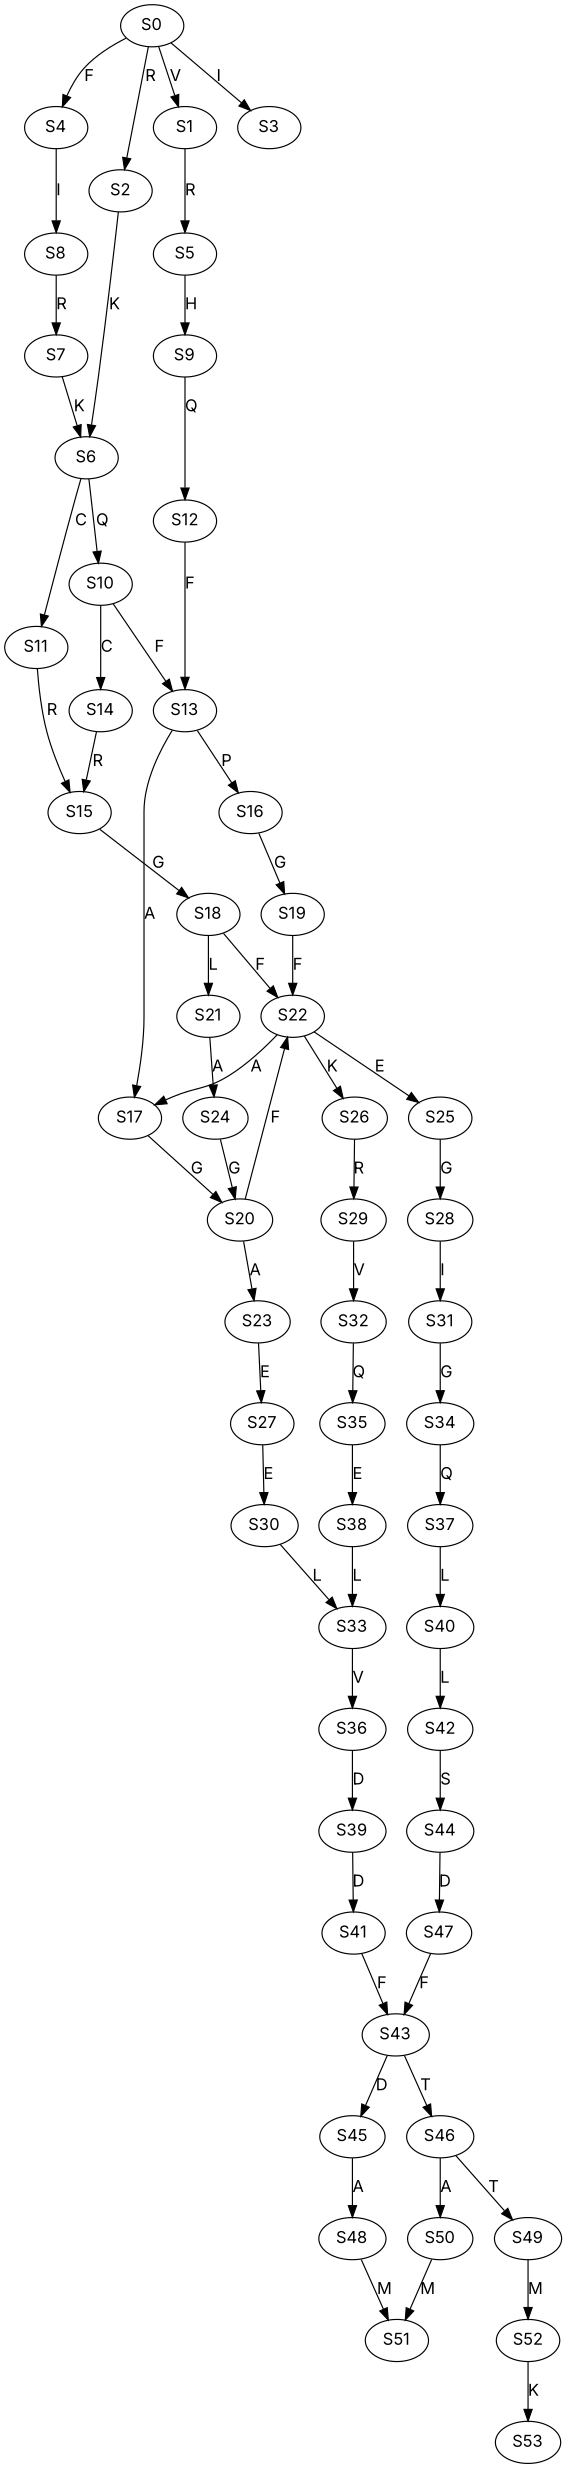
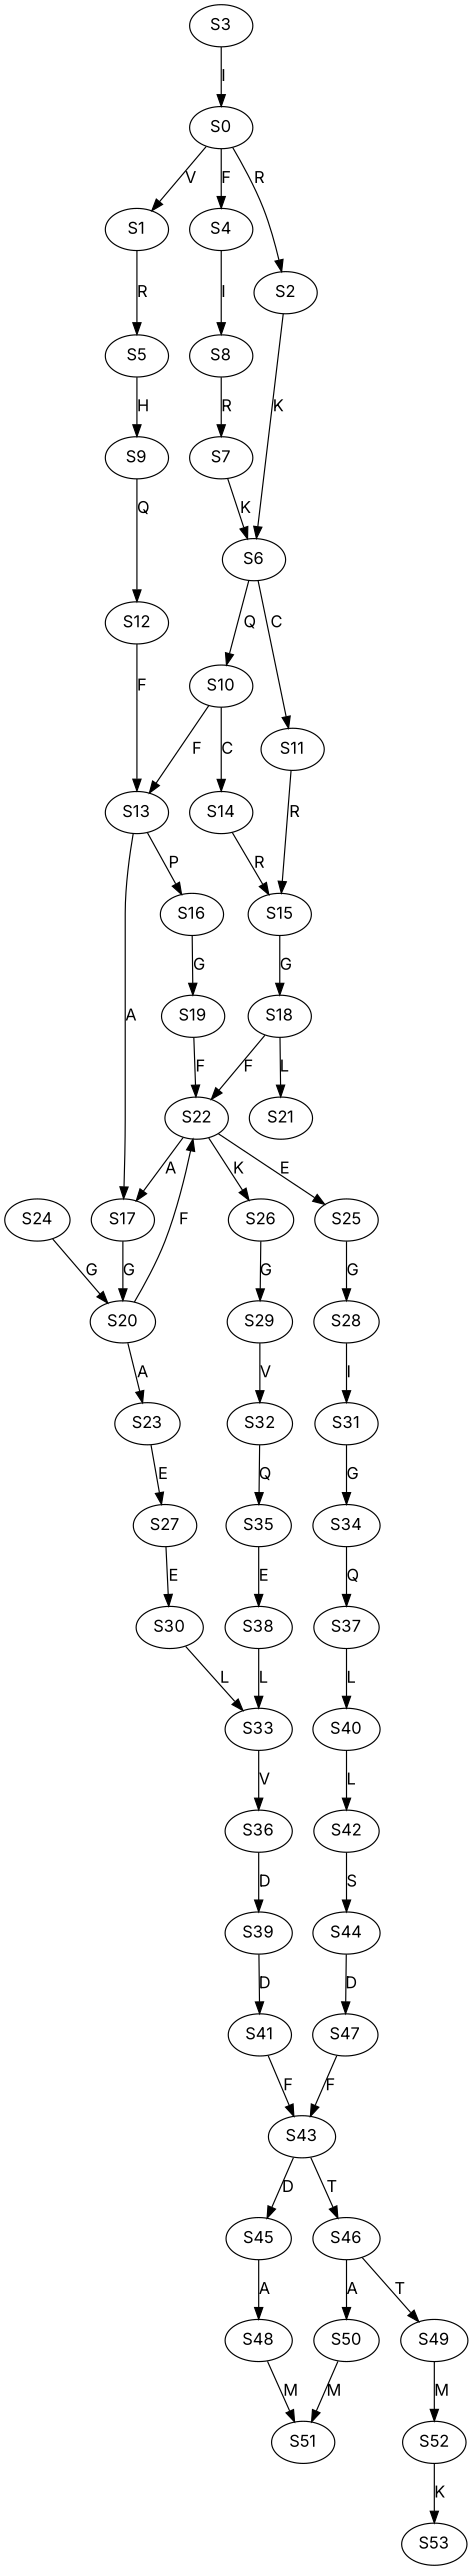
edge "S0" -> "S3": reversed
edge "S21" -> "S24": removed, label "A"
edge "S26" -> "S29": label "R" -> "G"
